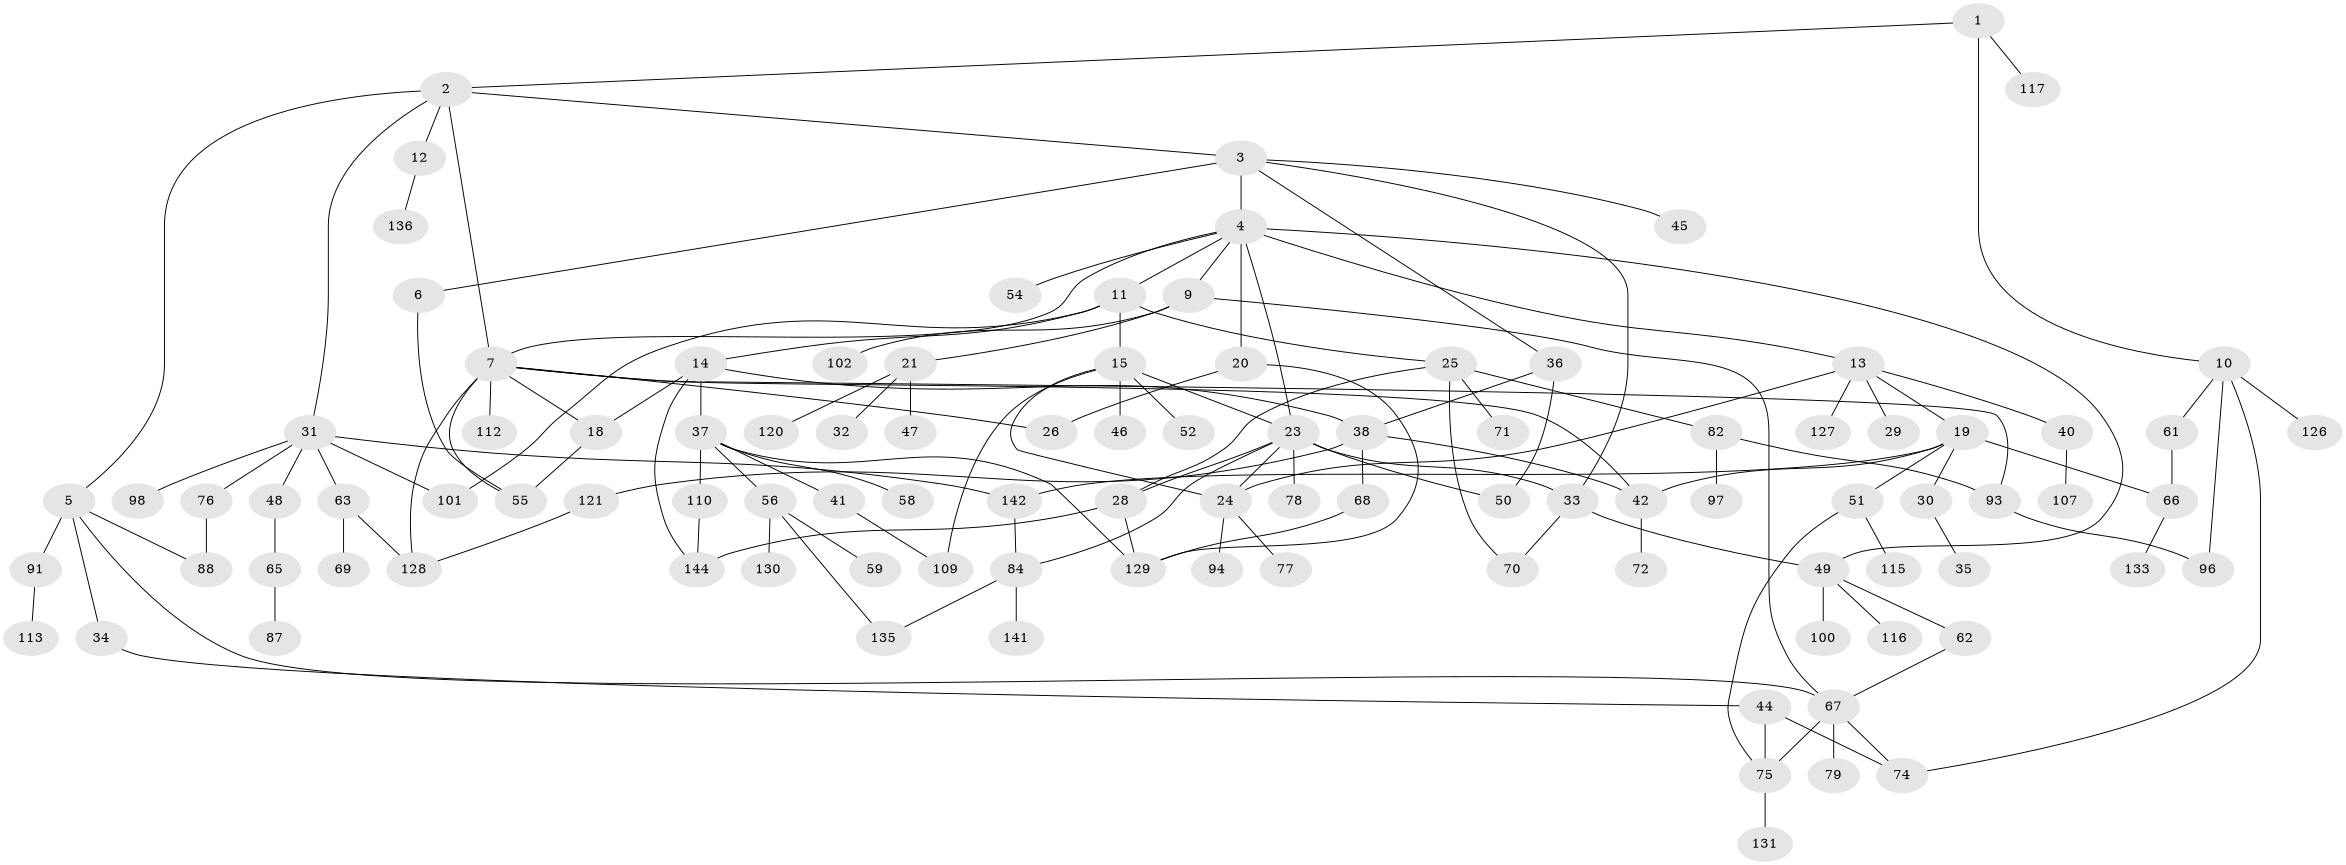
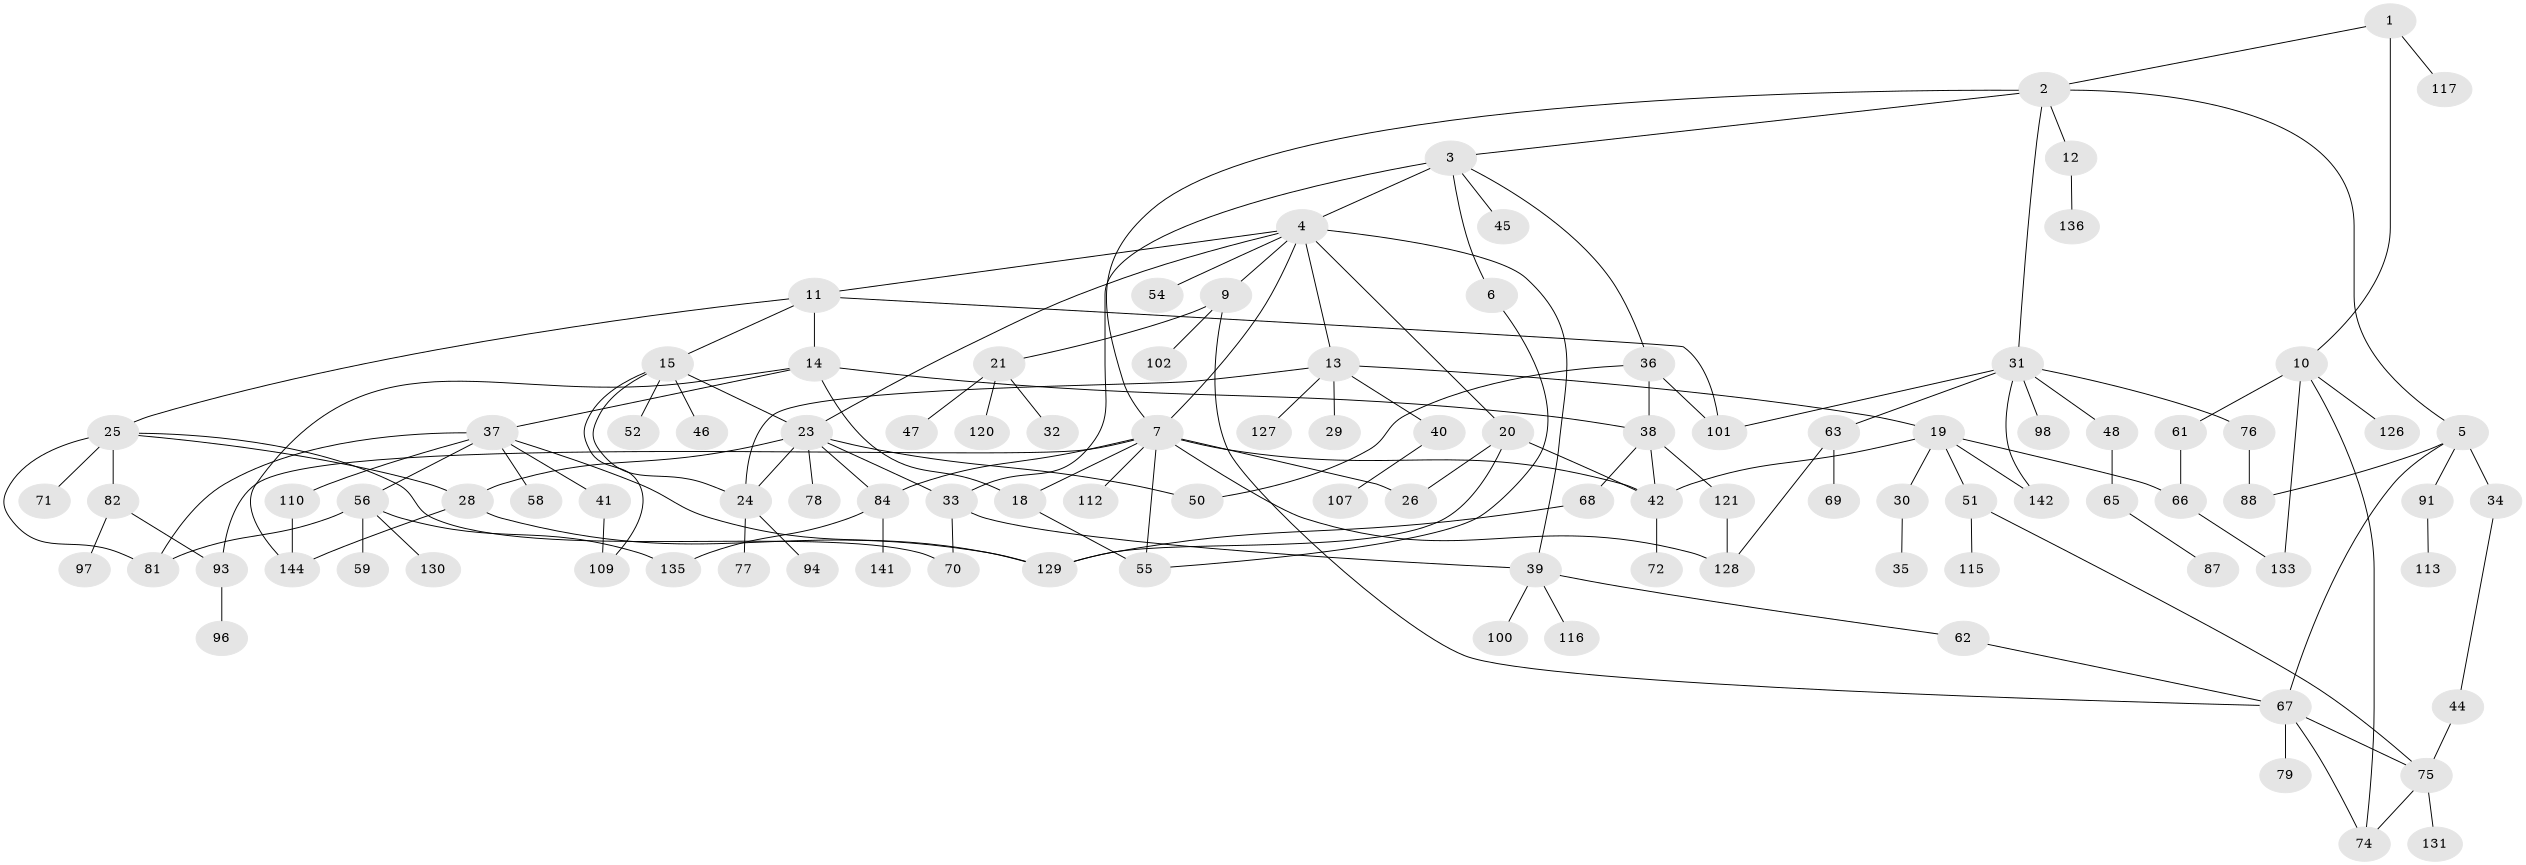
edge "36" -- "101": added
edge "20" -- "42": added
edge "10" -- "96": now "10" -- "133"
edge "142" -- "84": now "7" -- "84"
node "81": added
node "49": label "49" -> "39"
edge "44" -- "74": now "75" -- "74"
